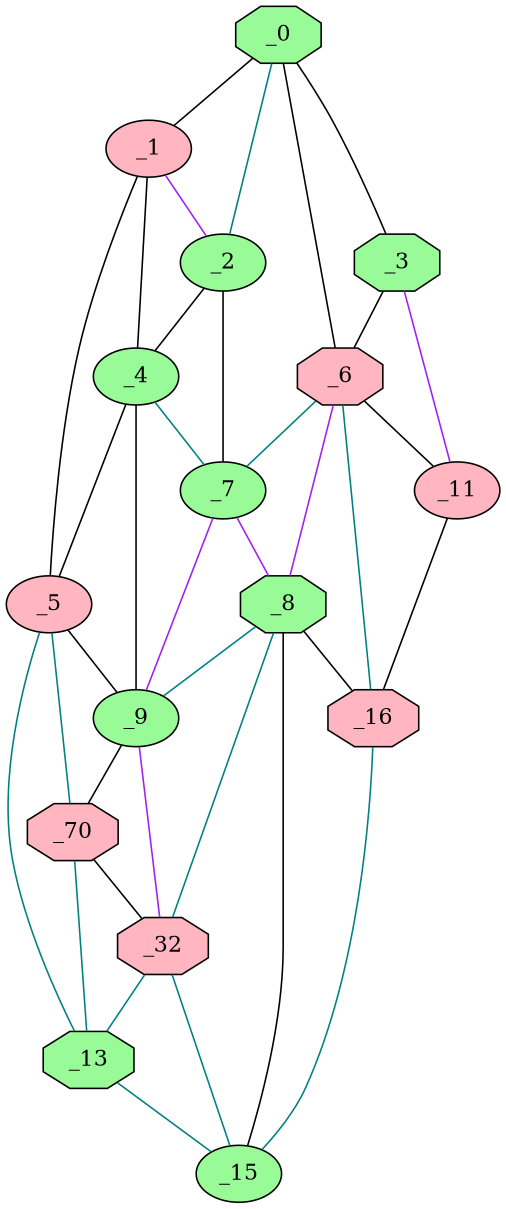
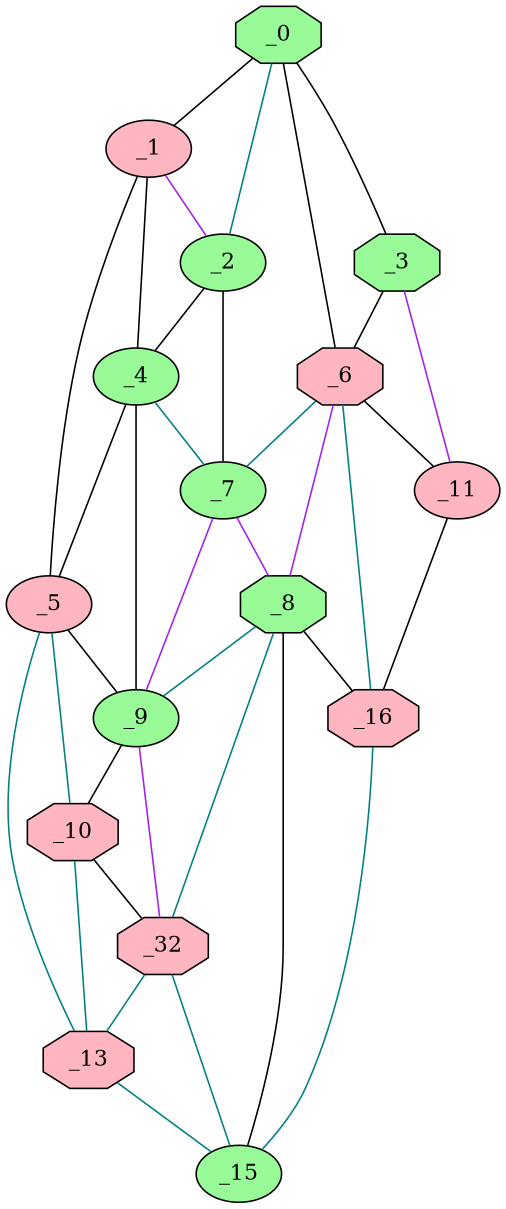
node "_70": label "_70" -> "_10"
node "_13": fillcolor palegreen -> lightpink
